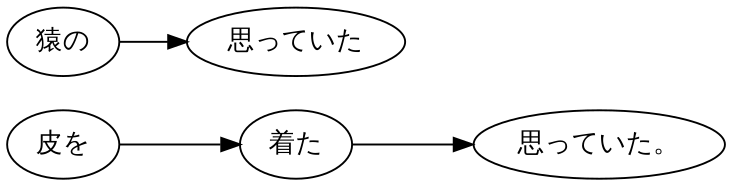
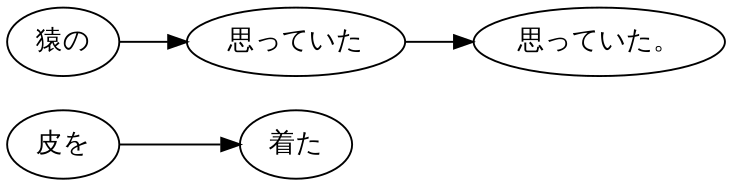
edge "着た" -> "思っていた。": now "思っていた" -> "思っていた。"
